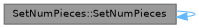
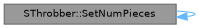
node "SetNumPieces::SetNumPieces": label "SetNumPieces::SetNumPieces" -> "SThrobber::SetNumPieces"
